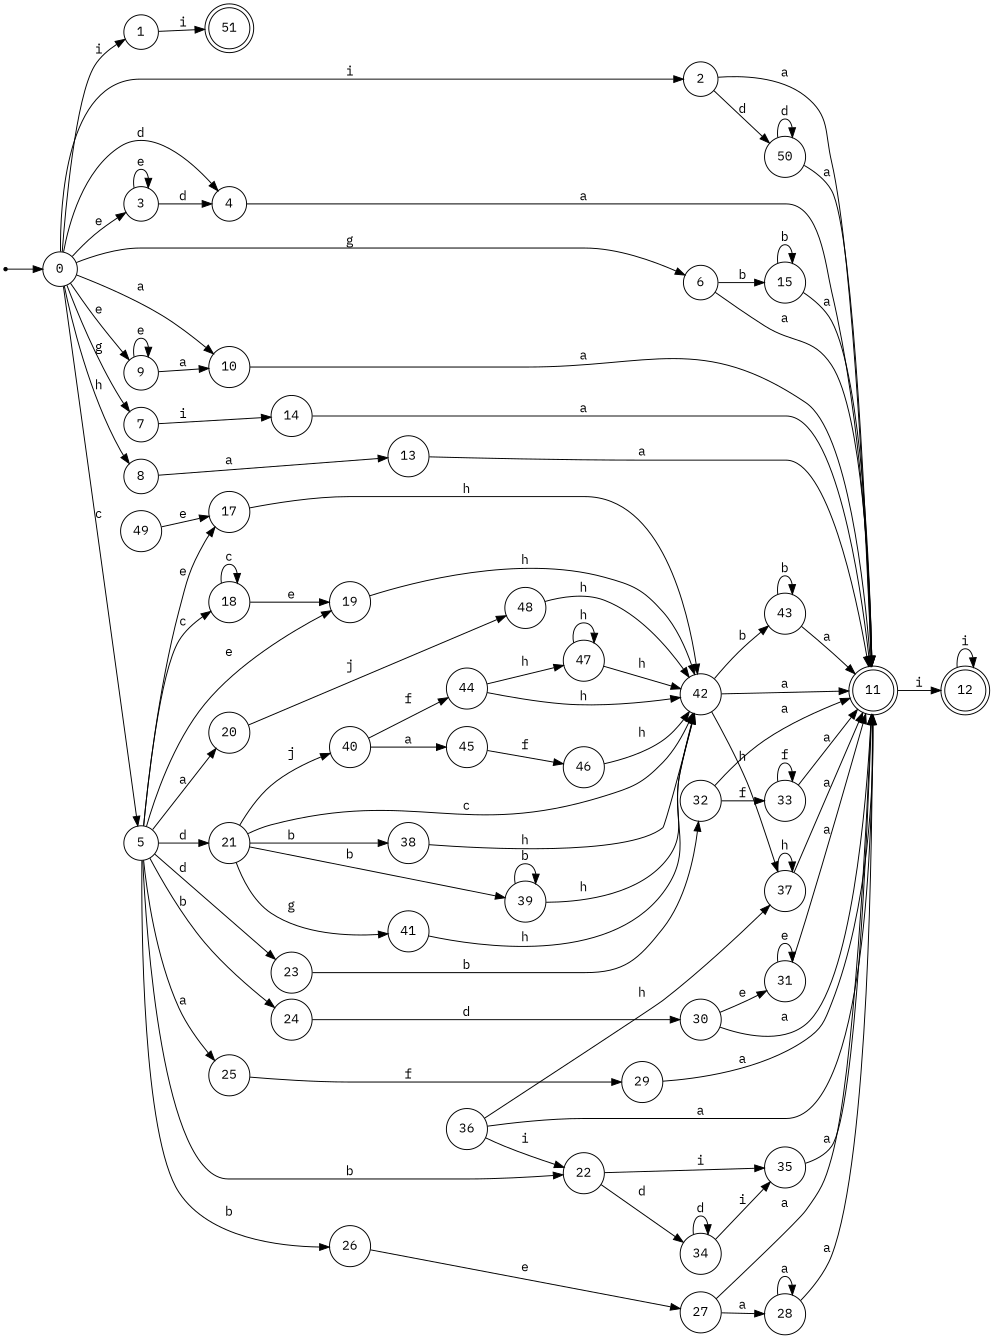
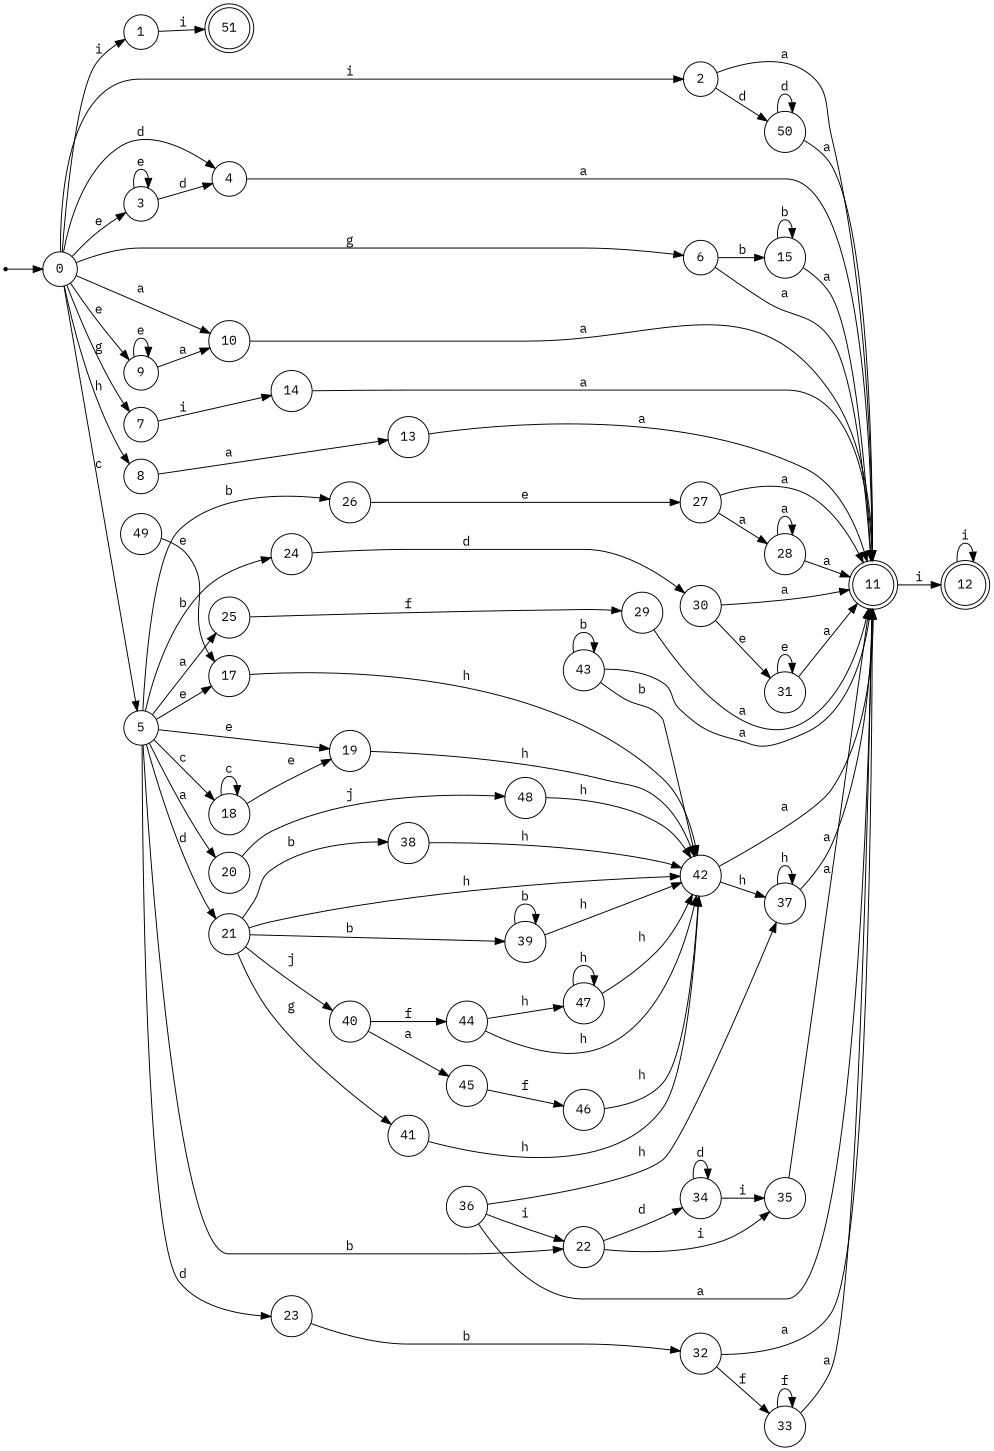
edge "42" -> "43": reversed
edge "21" -> "42": label "c" -> "h"
